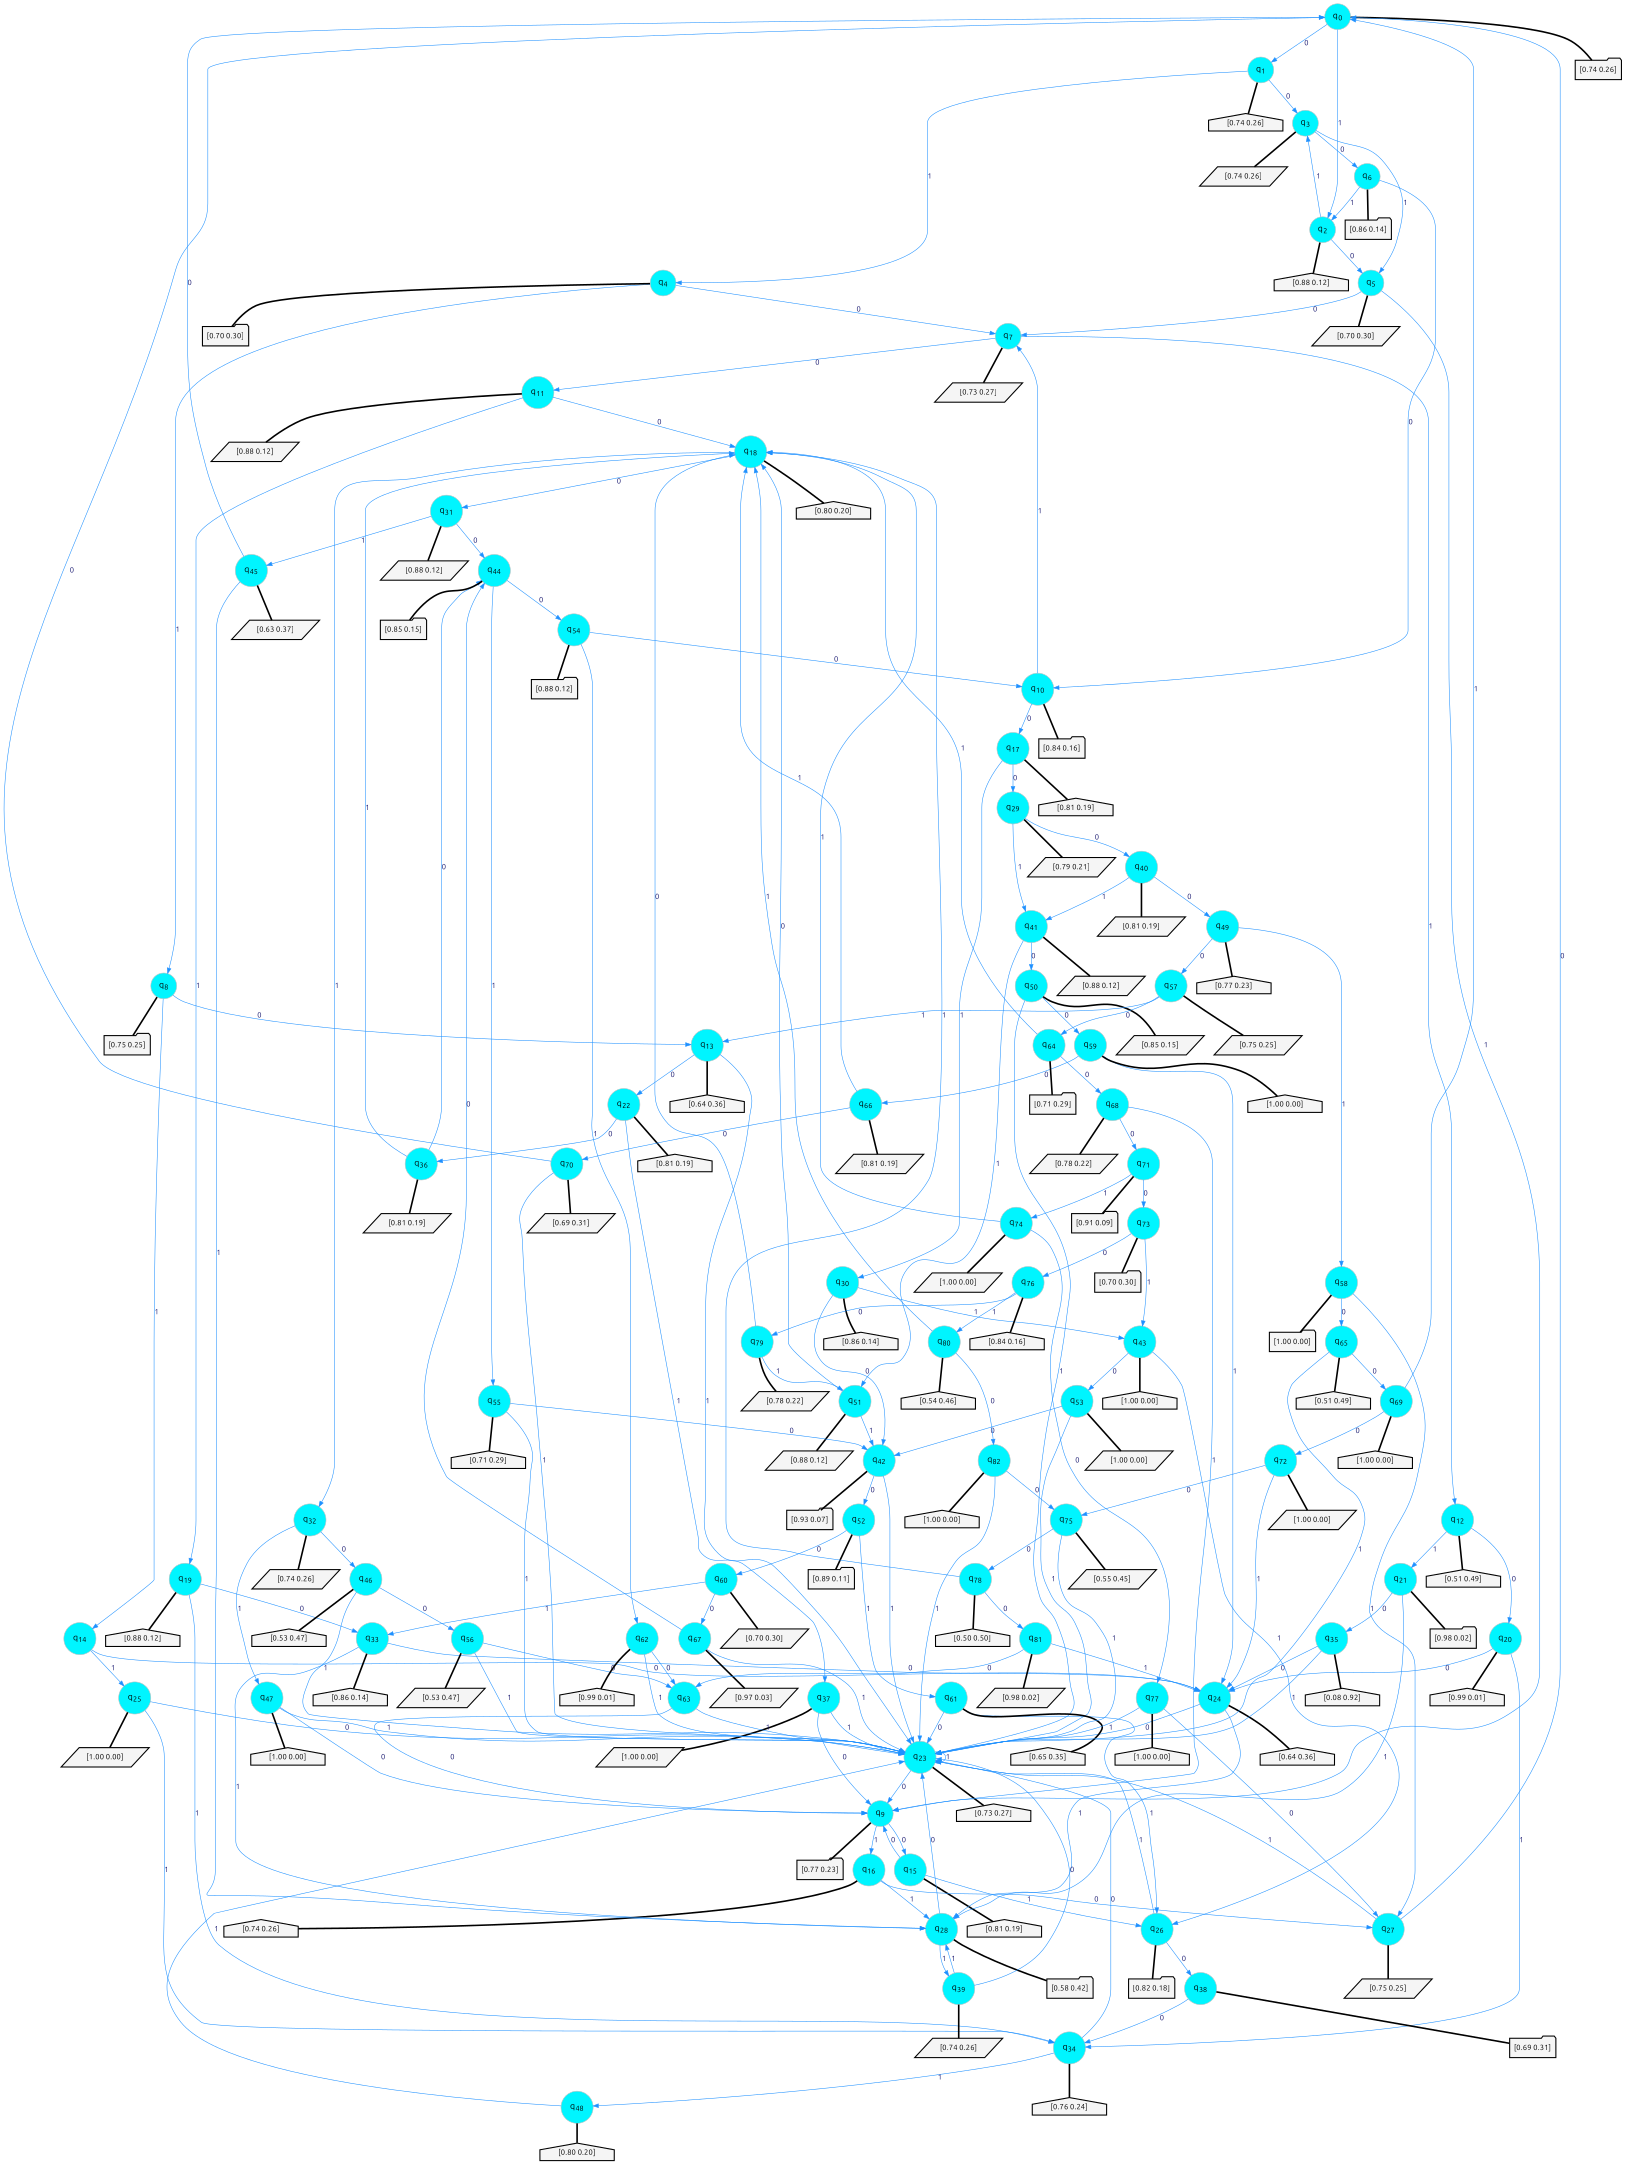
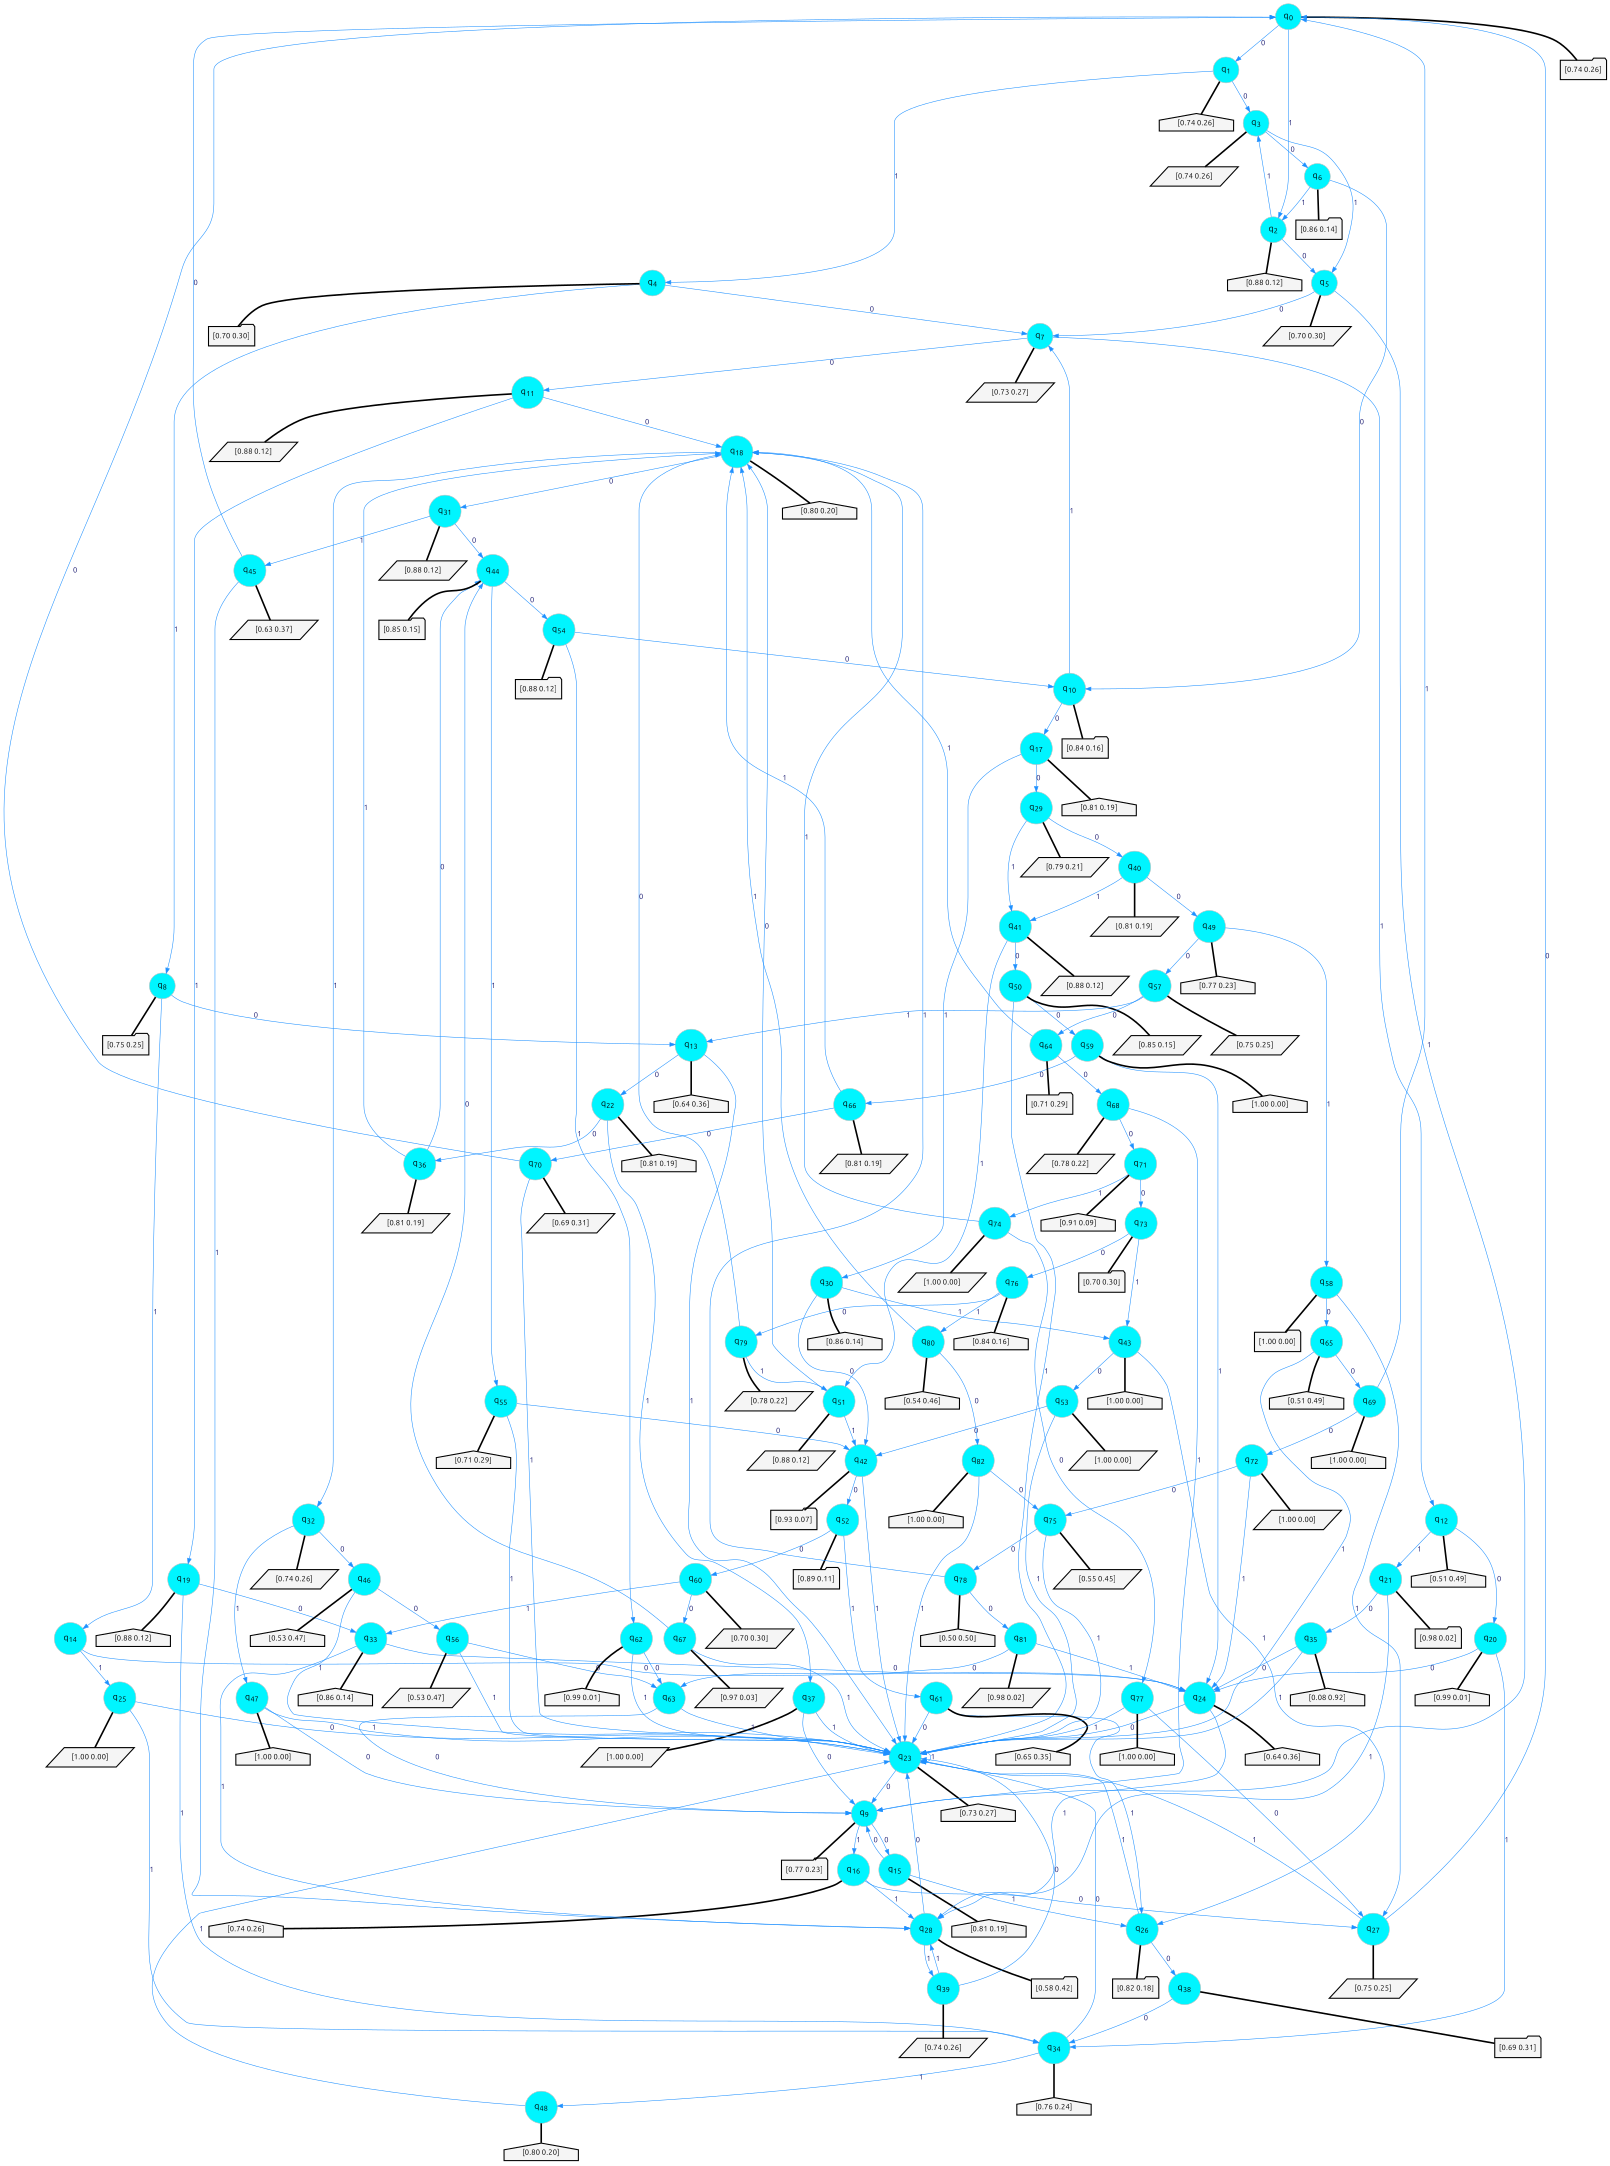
node "[0.91 0.09]": shape folder -> house
